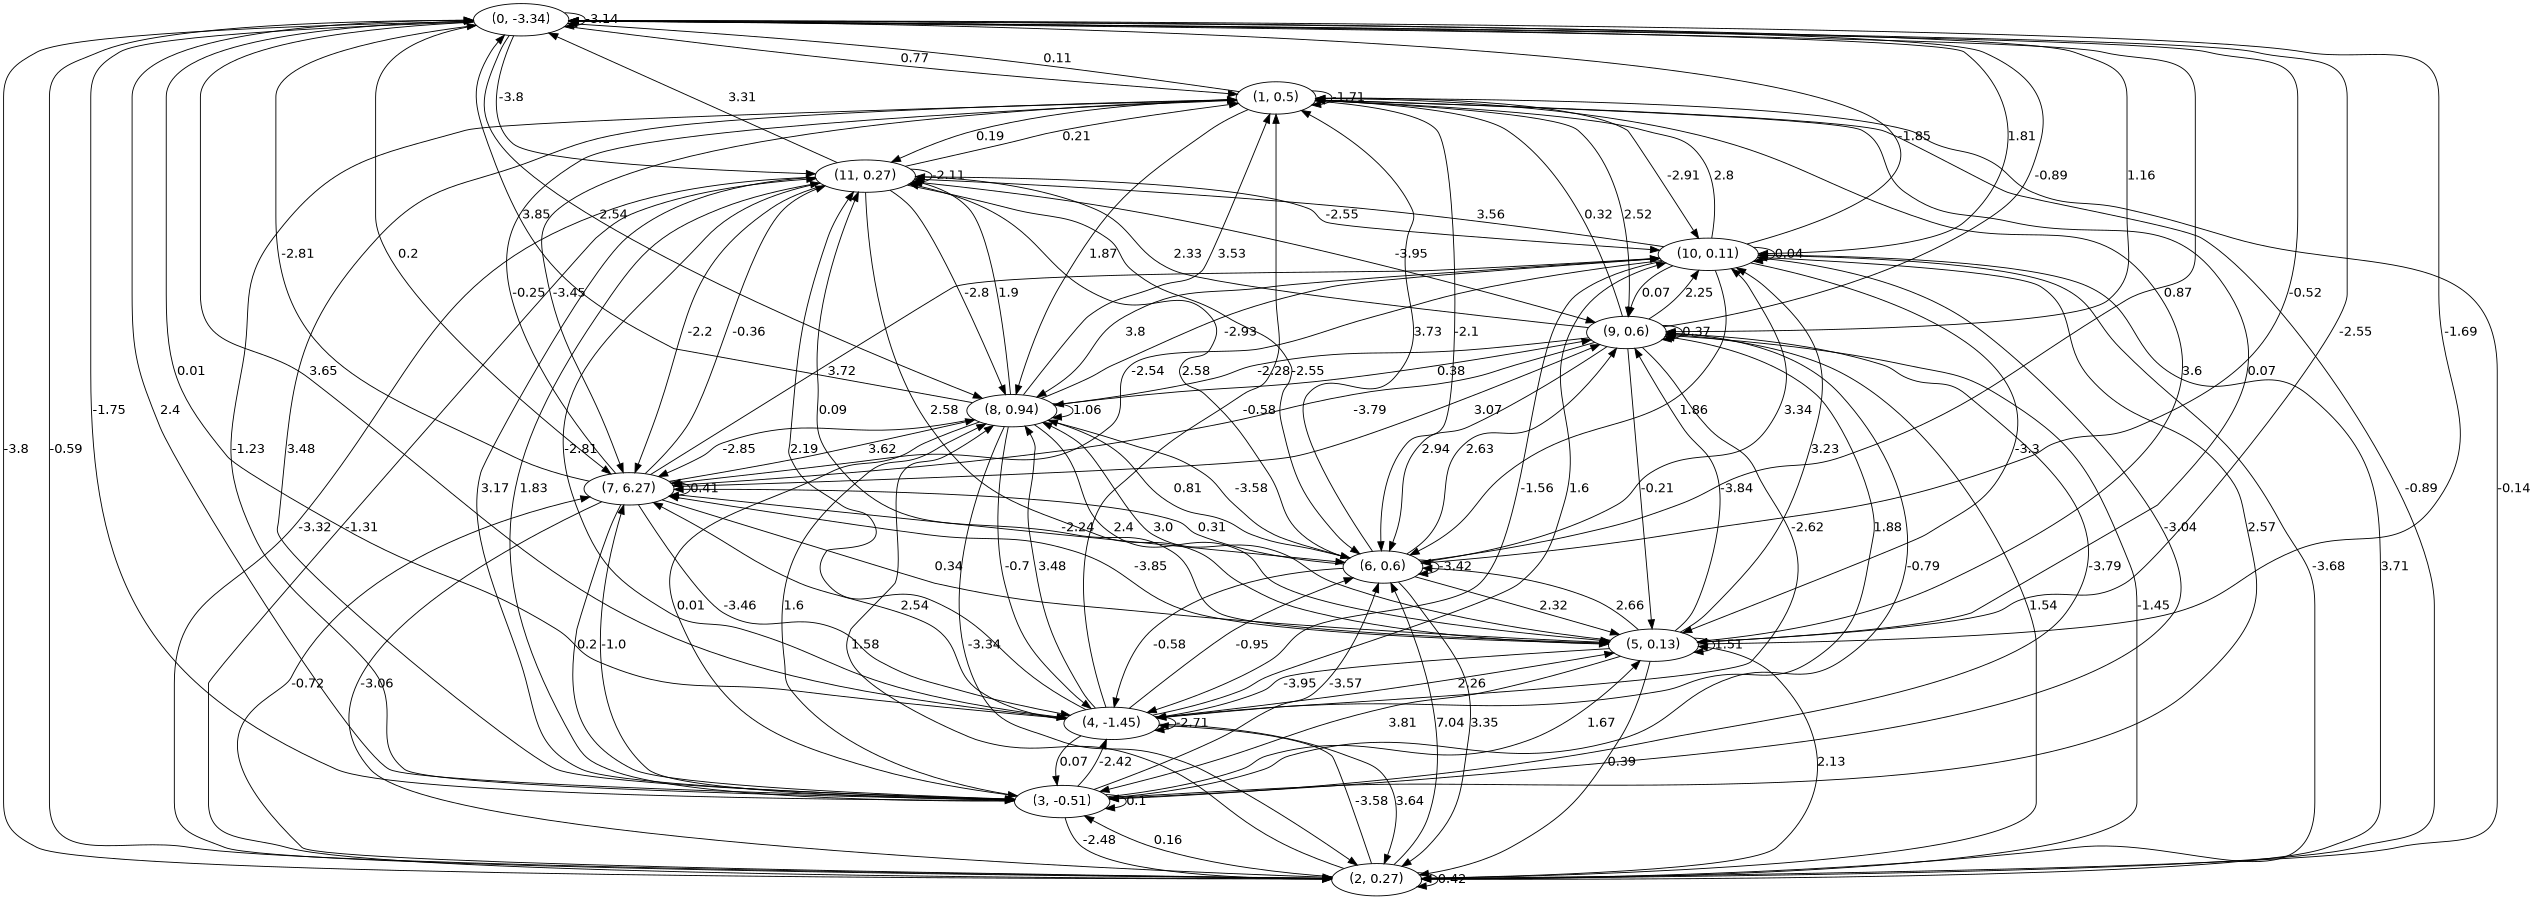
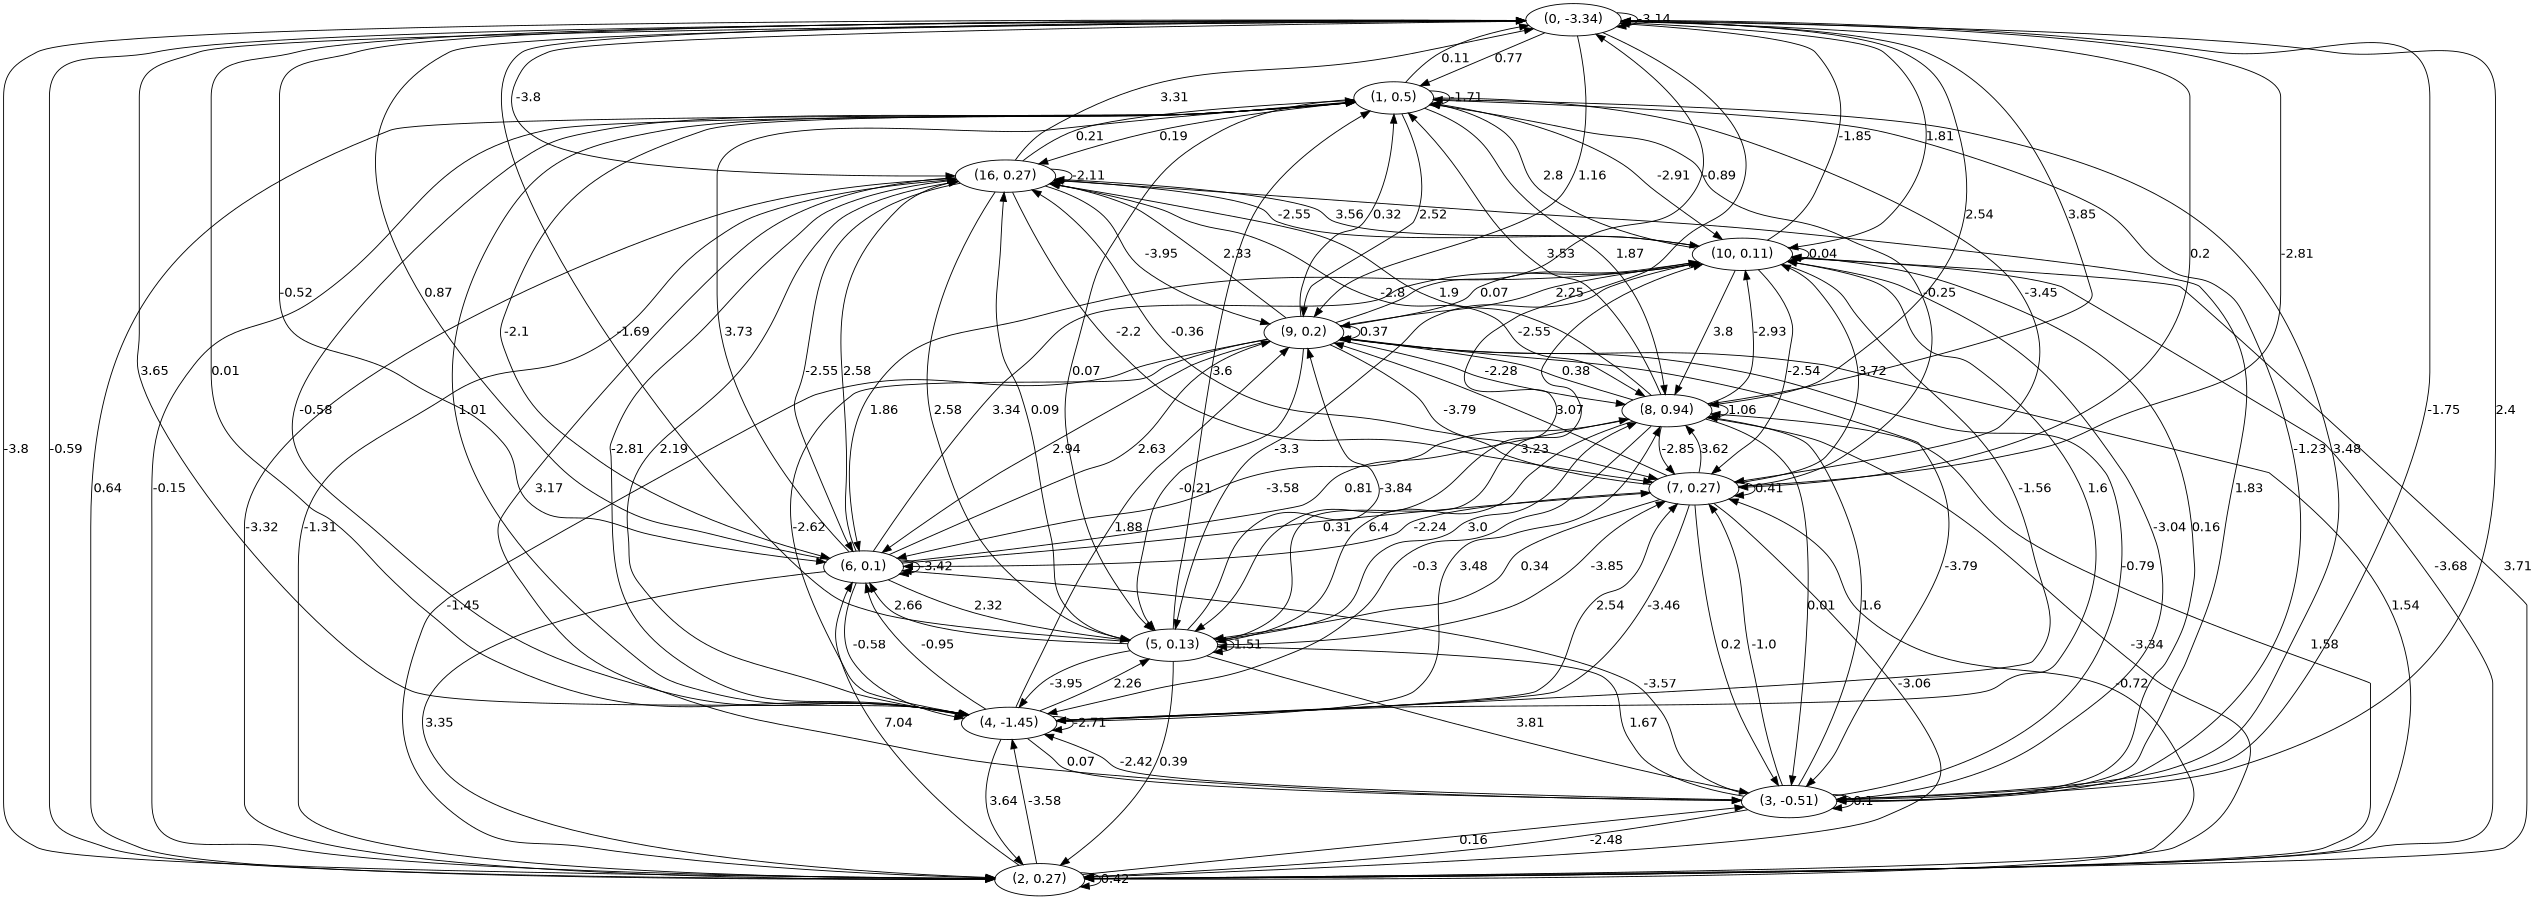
node "(11, 0.27)": label "(11, 0.27)" -> "(16, 0.27)"
edge "(1, 0.5)" -> "(4, -1.45)": added, label "1.01"
node "(9, 0.6)": label "(9, 0.6)" -> "(9, 0.2)"
node "(7, 6.27)": label "(7, 6.27)" -> "(7, 0.27)"
edge "(1, 0.5)" -> "(2, 0.27)": label "-0.89" -> "0.64"
edge "(2, 0.27)" -> "(1, 0.5)": label "-0.14" -> "-0.15"
edge "(8, 0.94)" -> "(5, 0.13)": label "2.4" -> "6.4"
edge "(3, -0.51)" -> "(10, 0.11)": label "2.57" -> "0.16"
edge "(8, 0.94)" -> "(4, -1.45)": label "-0.7" -> "-0.3"
node "(6, 0.6)": label "(6, 0.6)" -> "(6, 0.1)"
edge "(2, 0.27)" -> "(5, 0.13)": removed, label "2.13"
